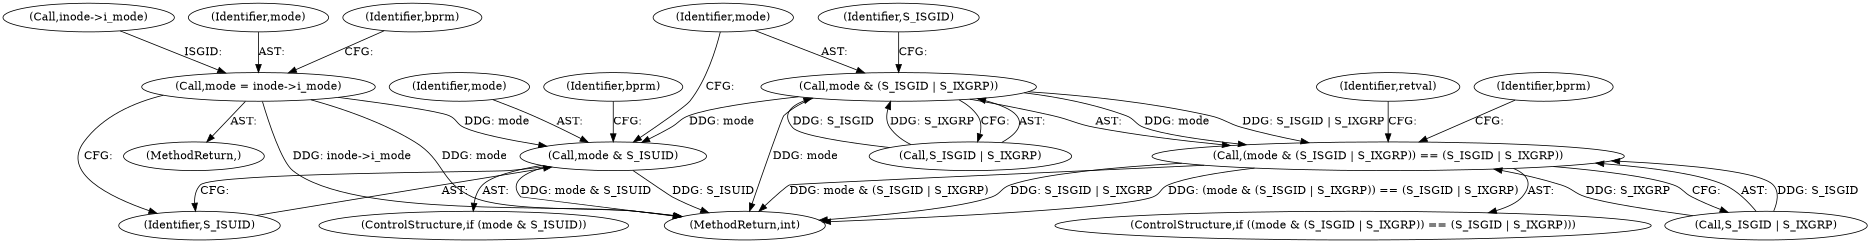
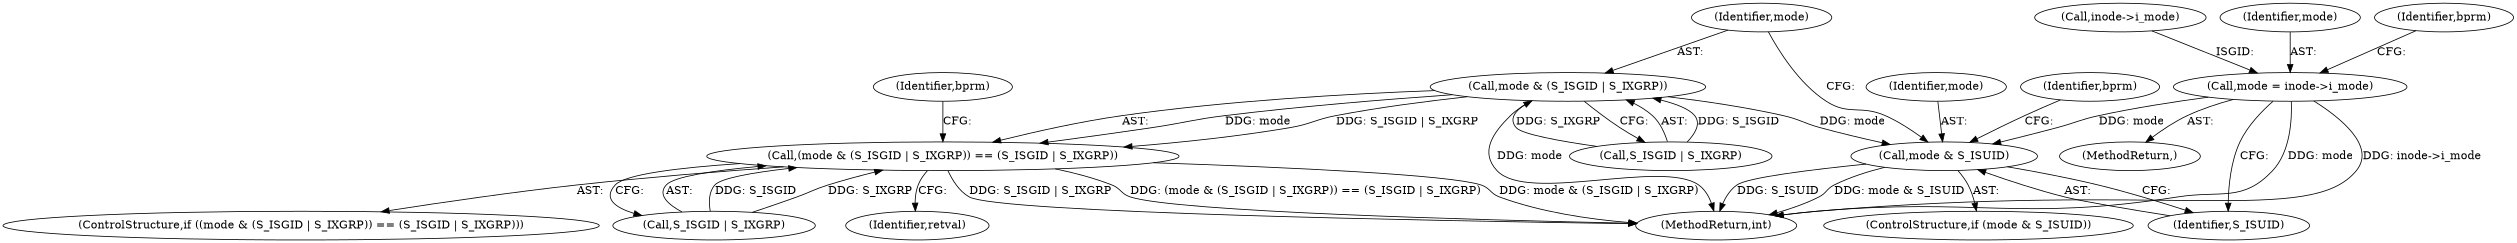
node "(Identifier,S_ISGID)": removed
edge "(Identifier,retval)" -> "(Call,(mode & (S_ISGID | S_IXGRP)) == (S_ISGID | S_IXGRP))": reversed
